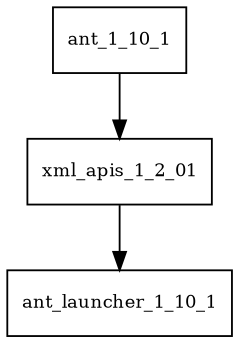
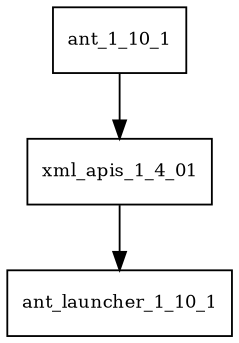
node "xml_apis_1_2_01": label "xml_apis_1_2_01" -> "xml_apis_1_4_01"
